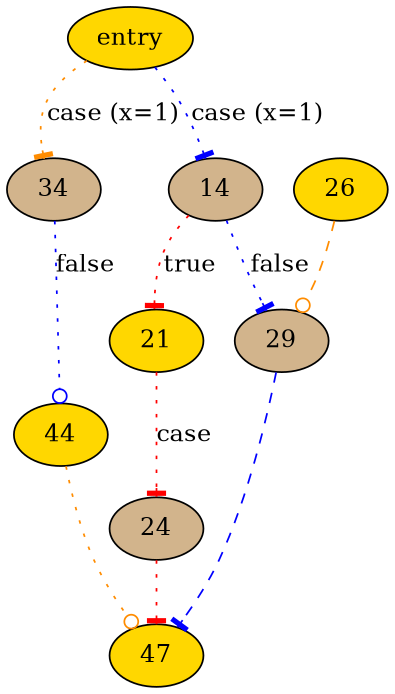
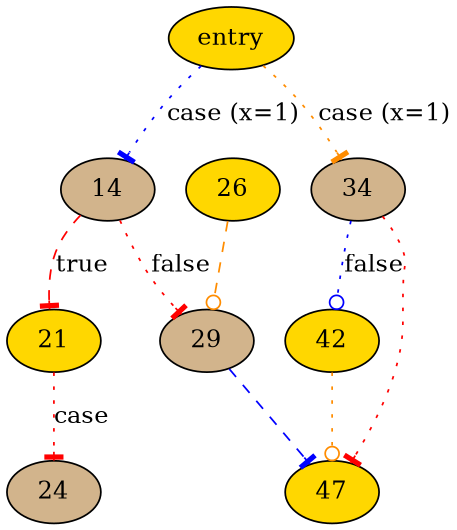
edge "14" -> "21": style dotted -> dashed
edge "14" -> "29": color blue -> red
node "44": label "44" -> "42"
edge "24" -> "47": now "34" -> "47"
